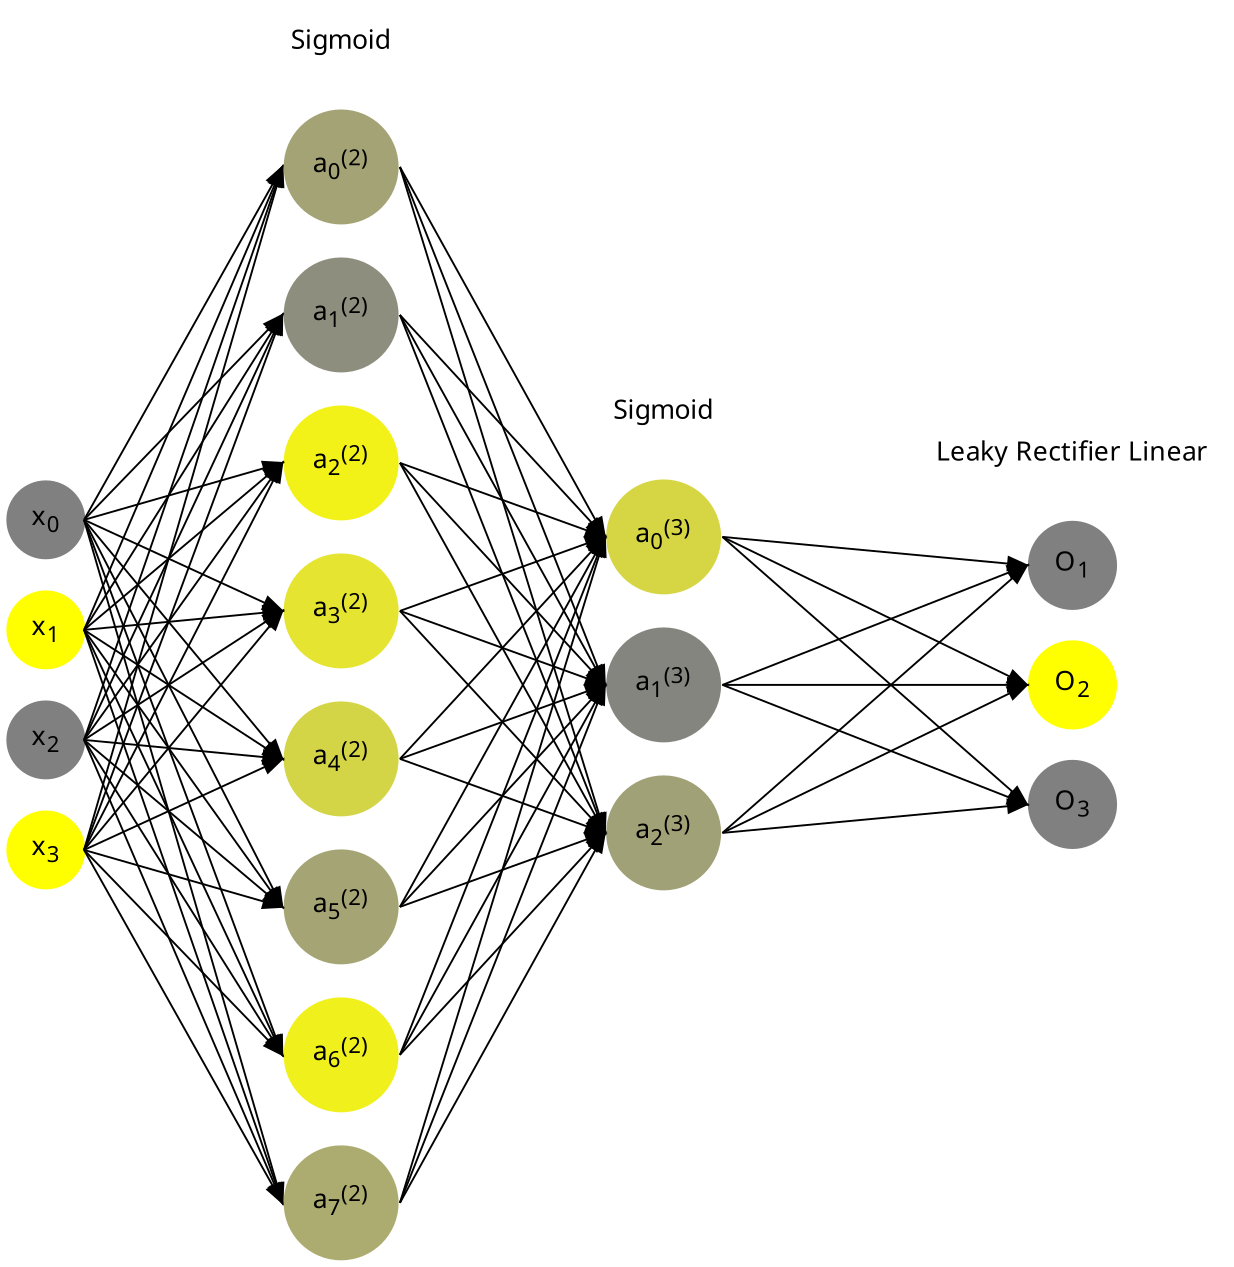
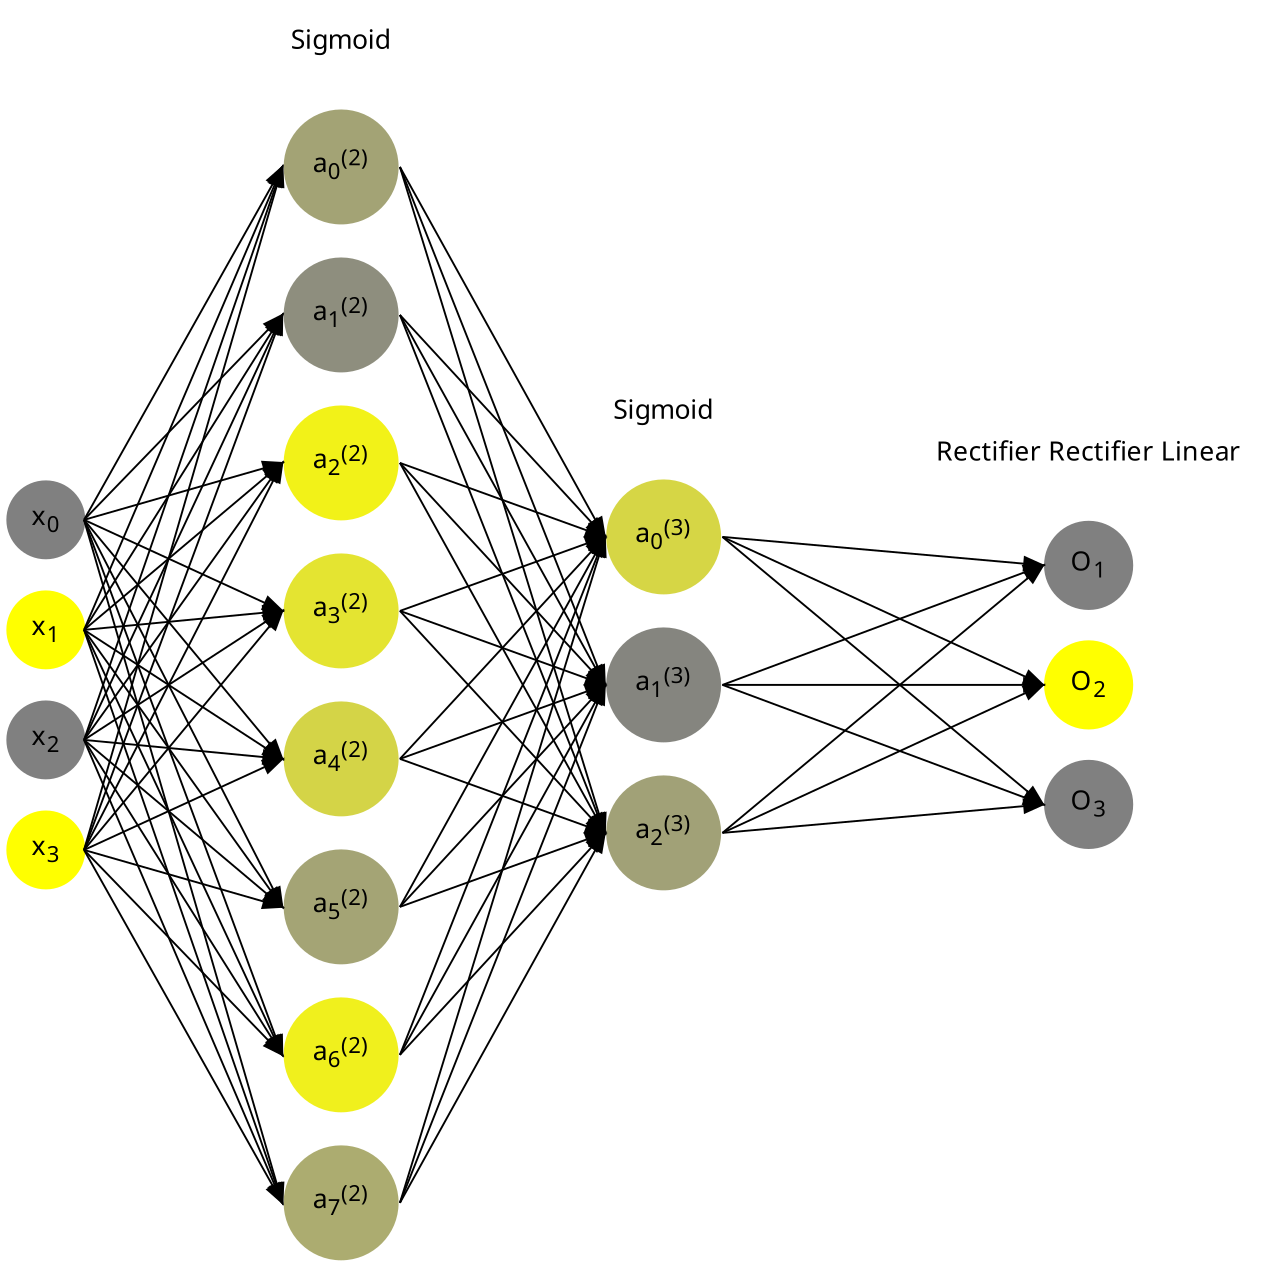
node "Leaky Rectifier Linear": label "Leaky Rectifier Linear" -> "Rectifier Rectifier Linear"
